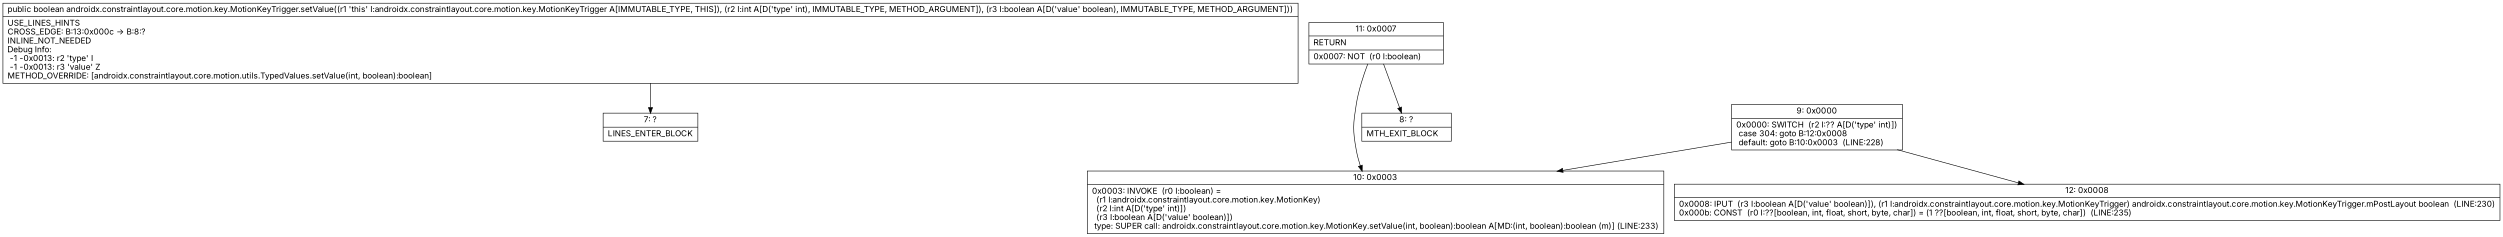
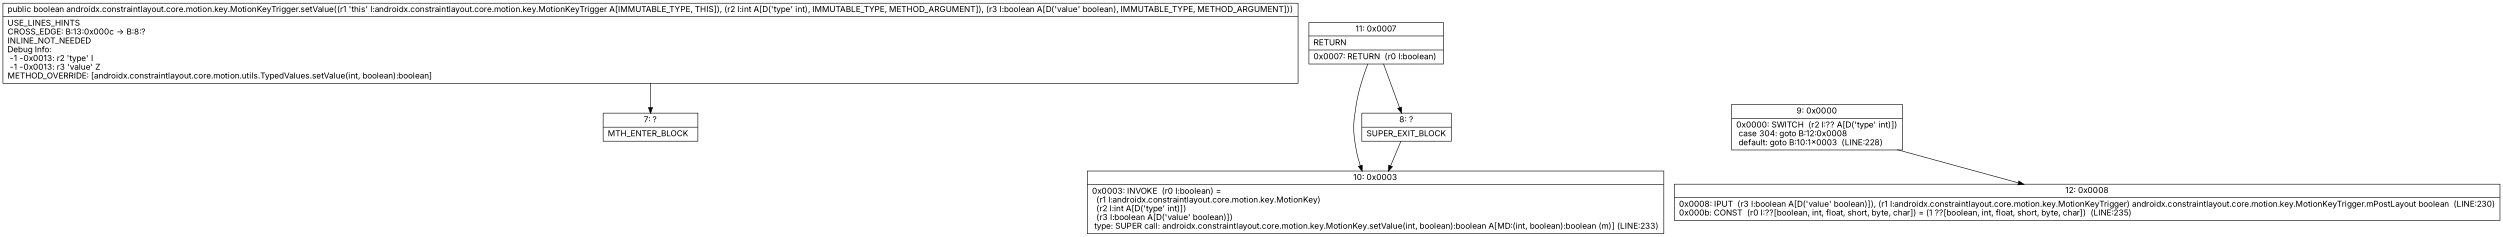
node "11: 0x0007": text "0x0007: NOT  (r0 I:boolean)" -> "0x0007: RETURN  (r0 I:boolean)"
node "7: ?": text "LINES_ENTER_BLOCK" -> "MTH_ENTER_BLOCK"
node "8: ?": text "MTH_EXIT_BLOCK" -> "SUPER_EXIT_BLOCK"
node "9: 0x0000": text "default: goto B:10:0x0003  (LINE:228)" -> "default: goto B:10:1x0003  (LINE:228)"
edge "9: 0x0000" -> "10: 0x0003": now "8: ?" -> "10: 0x0003"
